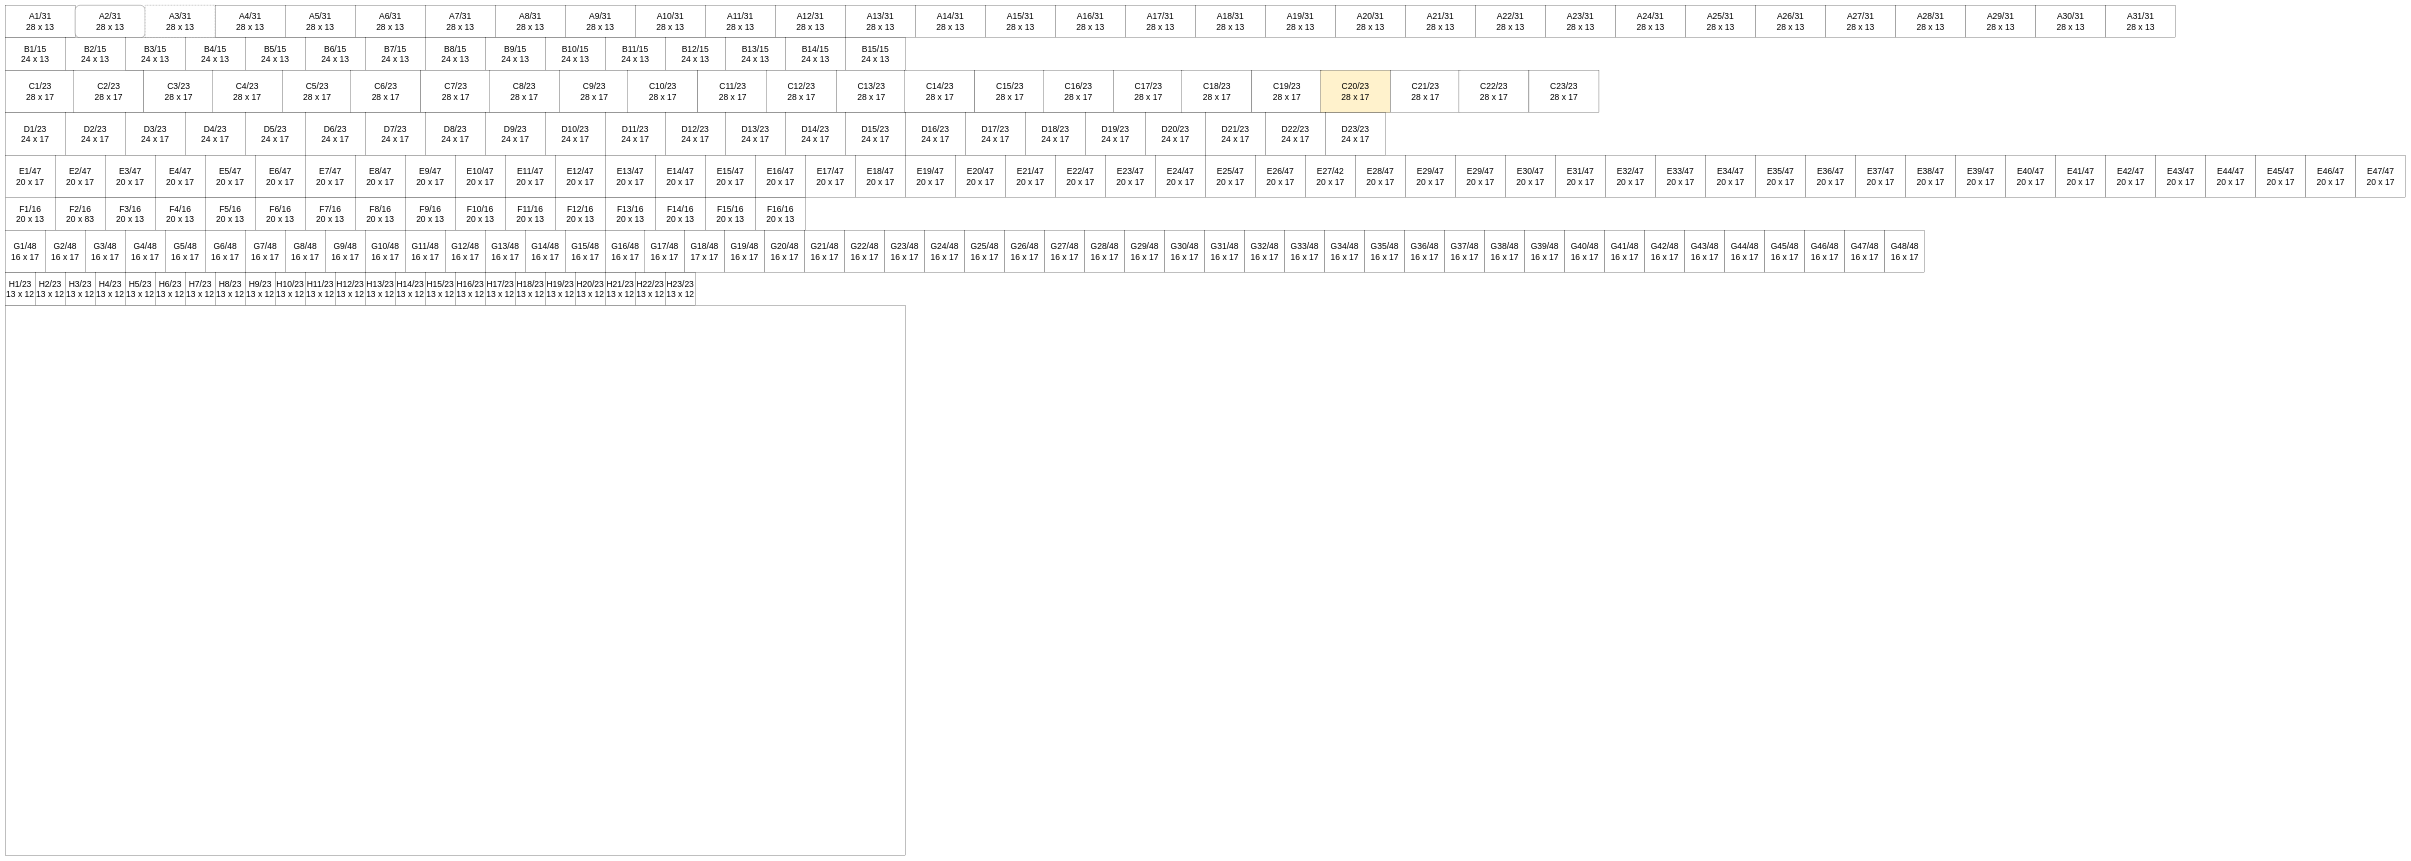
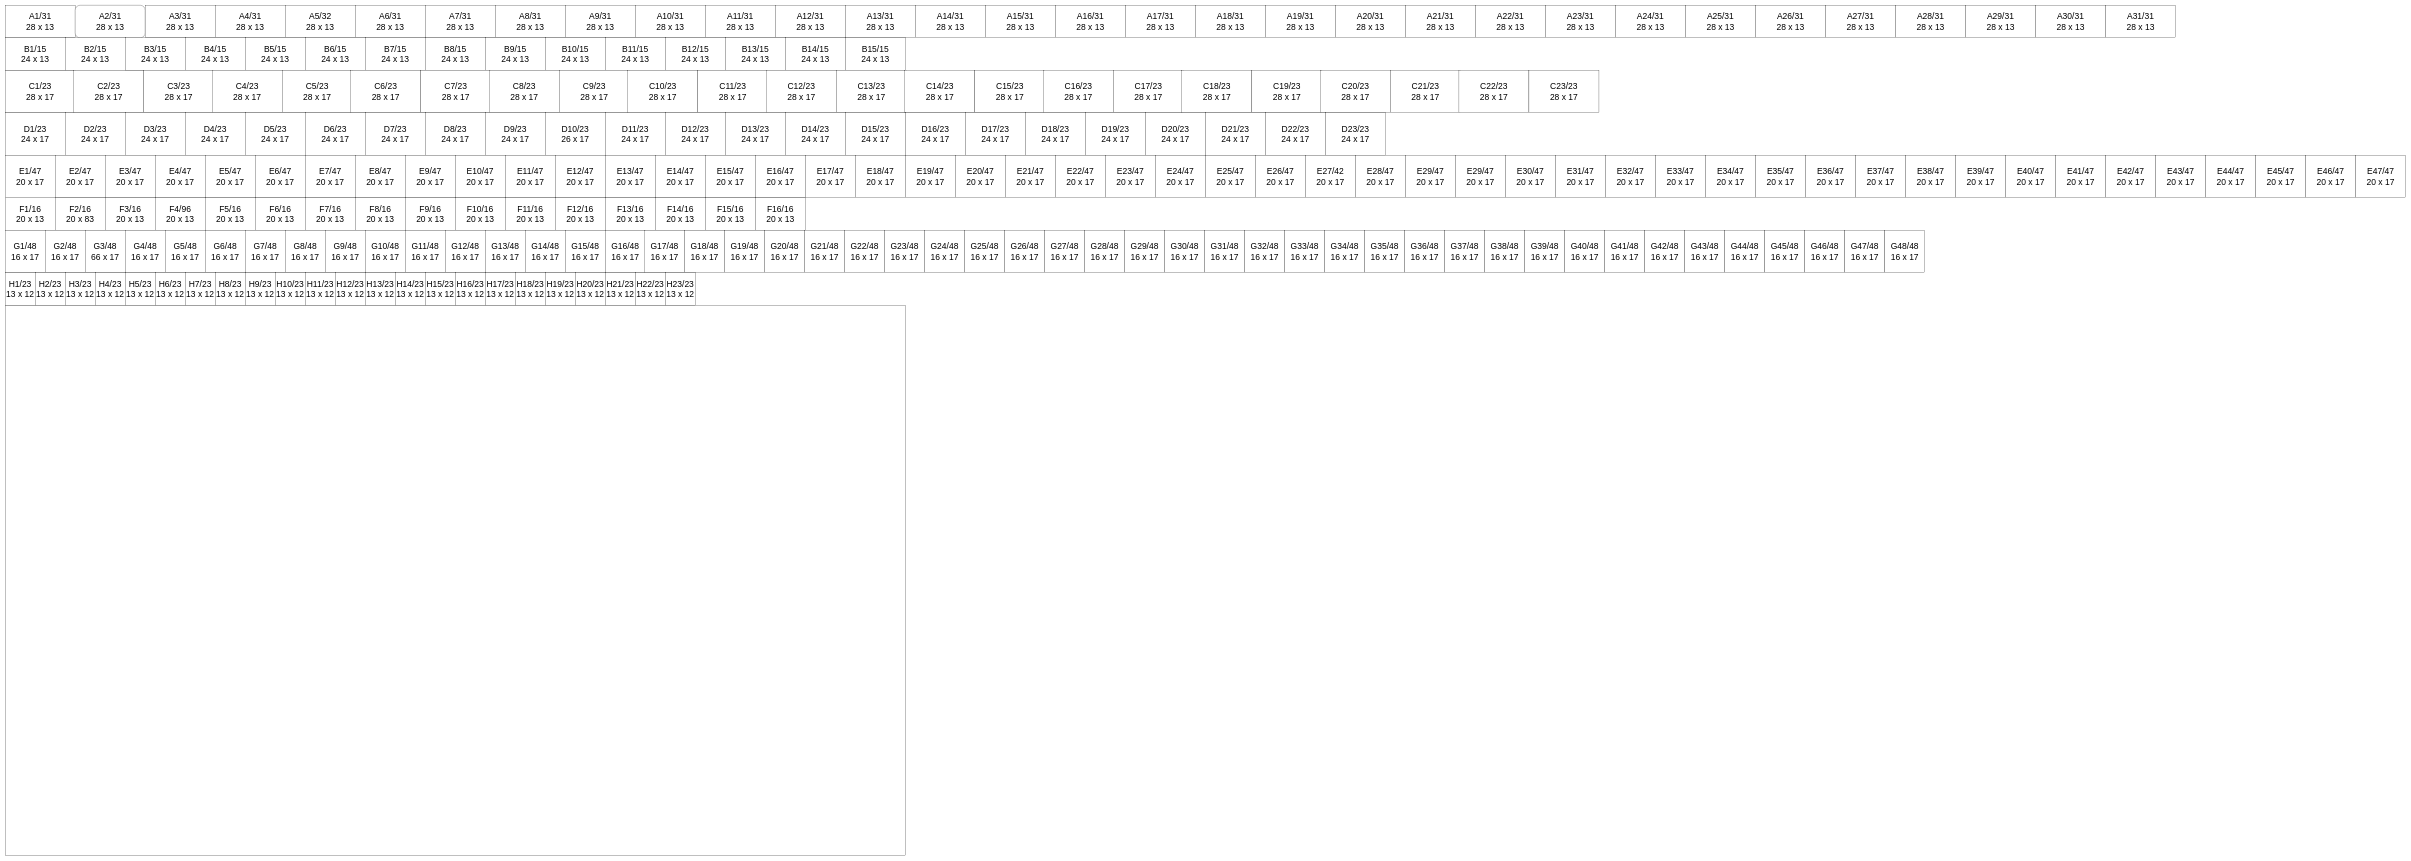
node "A3/31 28 x 13": style dashed -> solid
node "A5/31 28 x 13": label "A5/31 28 x 13" -> "A5/32 28 x 13"
node "C20/23 28 x 17": fillcolor #fff2cc -> #ffffff
node "D10/23 24 x 17": label "D10/23 24 x 17" -> "D10/23 26 x 17"
node "F4/16 20 x 13": label "F4/16 20 x 13" -> "F4/96 20 x 13"
node "G3/48 16 x 17": label "G3/48 16 x 17" -> "G3/48 66 x 17"
node "G18/48 17 x 17": label "G18/48 17 x 17" -> "G18/48 16 x 17"
